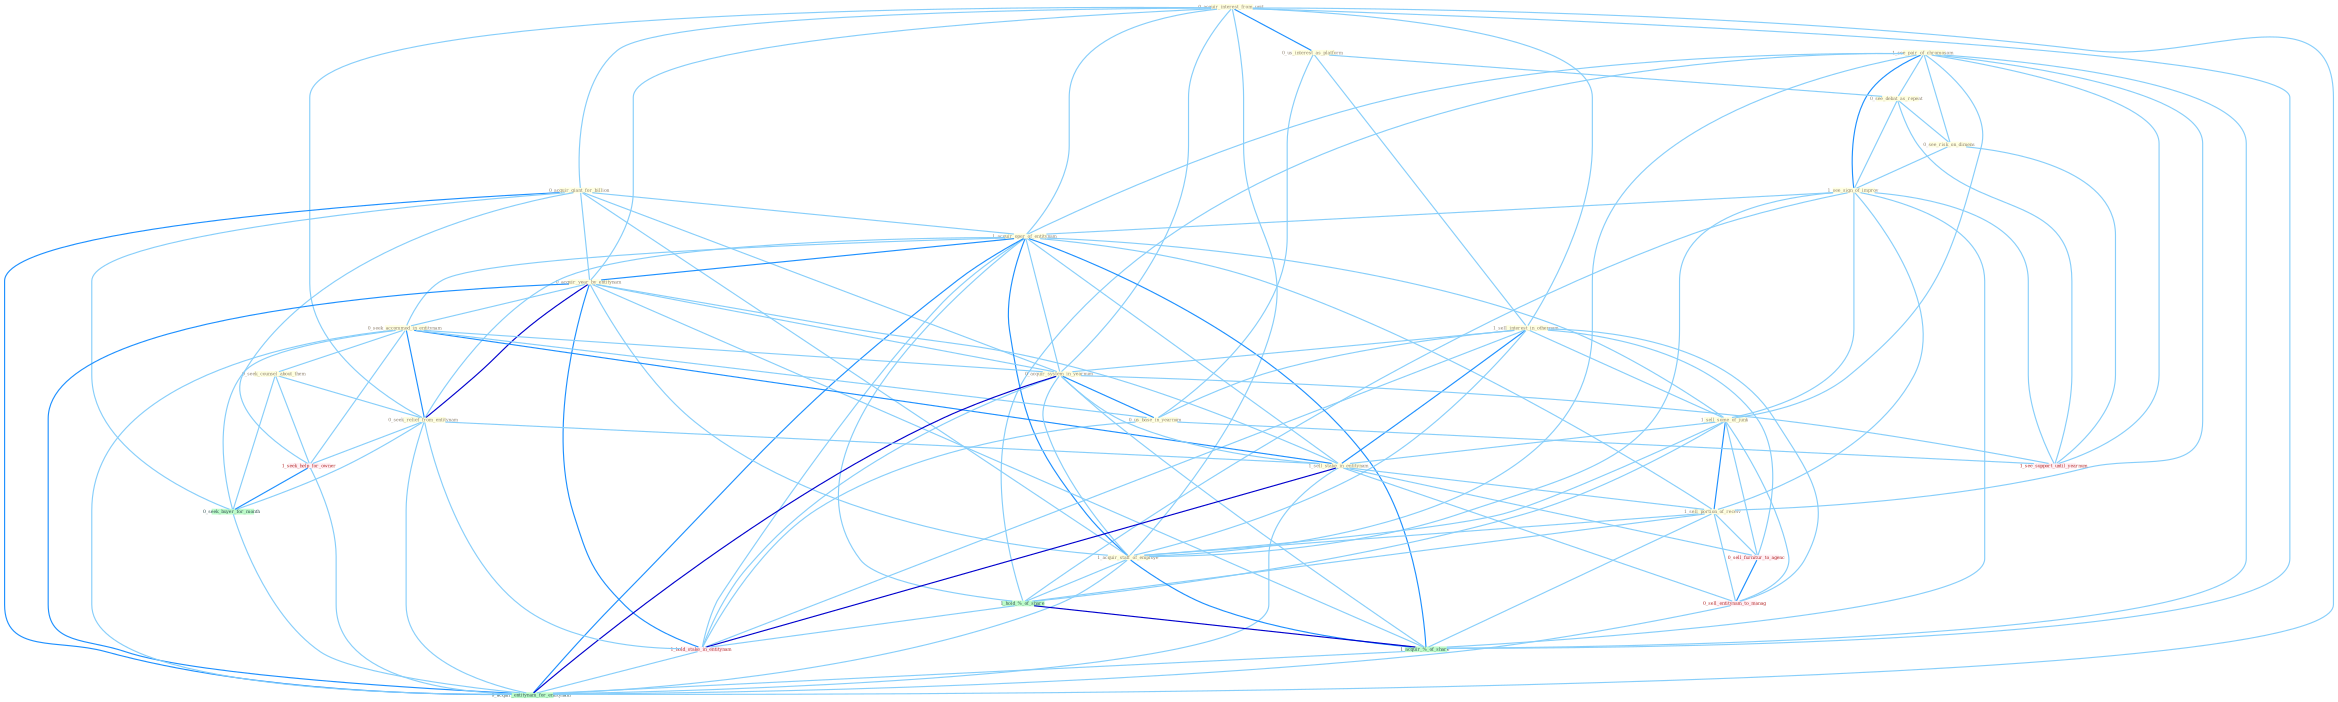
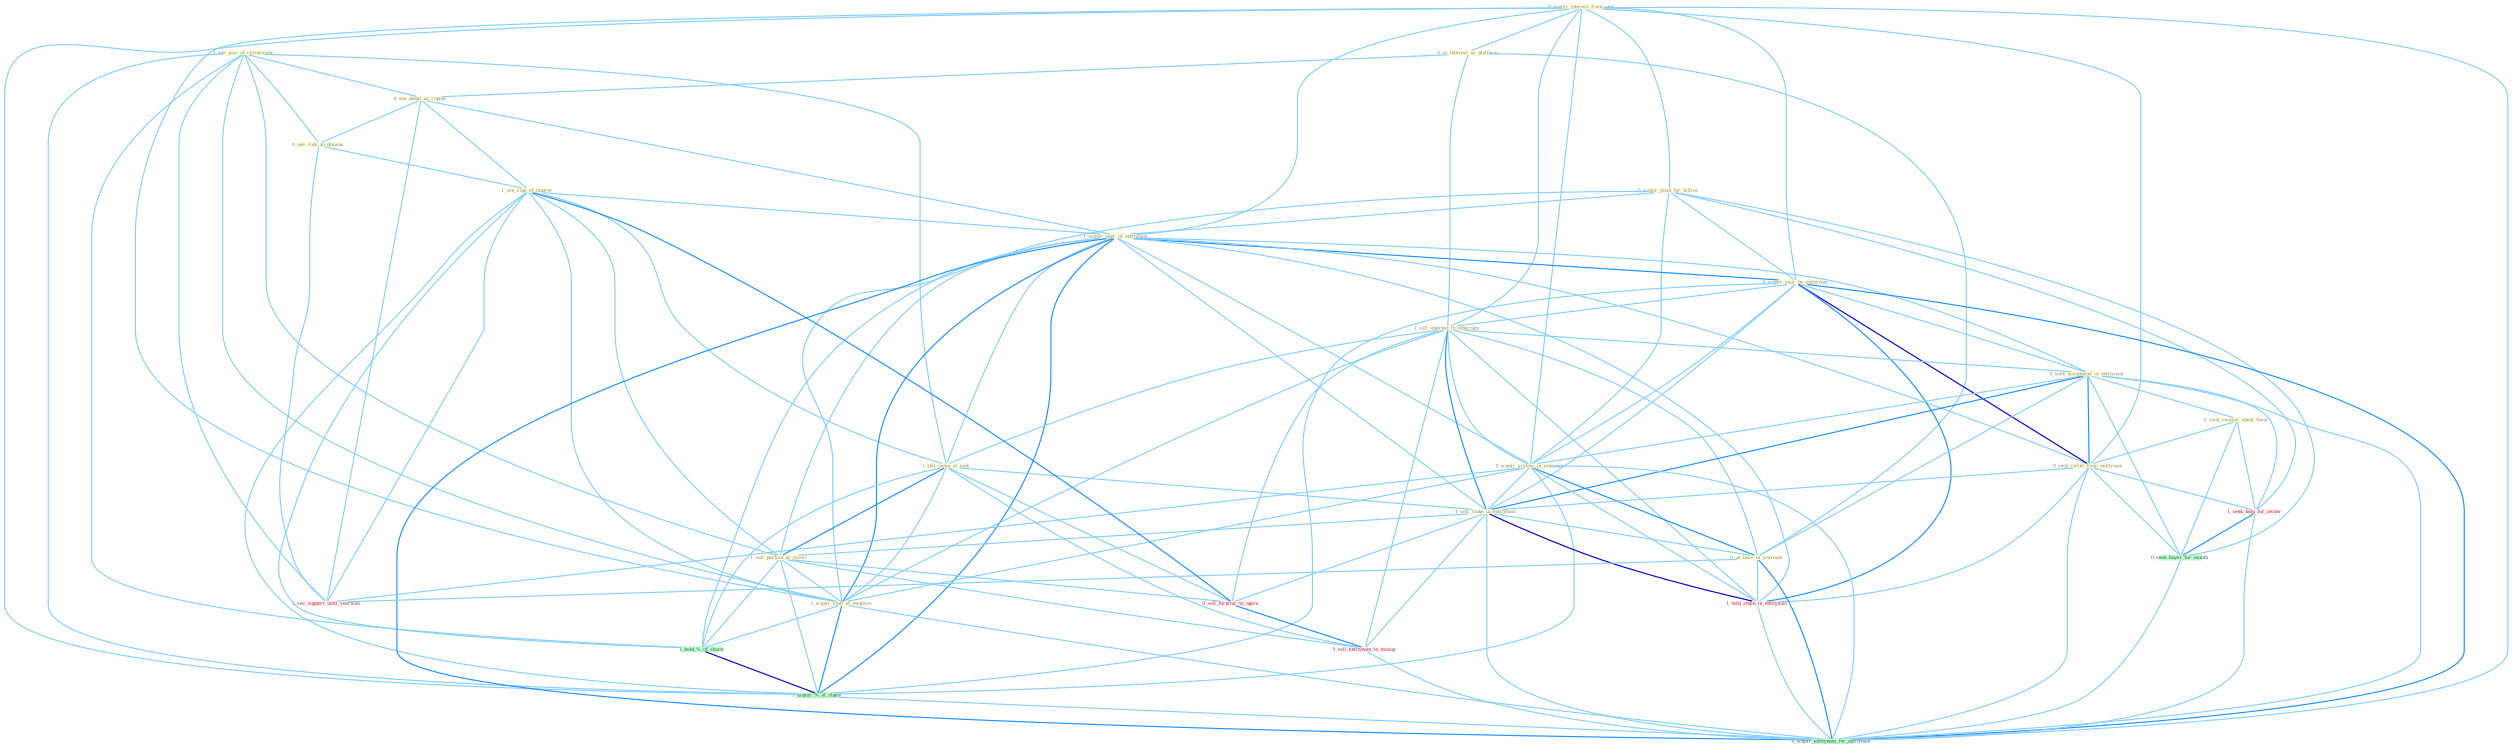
edge "0_acquir_interest_from_unit" -- "0_us_interest_as_platform": color #1e90ff -> #87cefa
edge "1_see_pair_of_chromosom" -- "1_acquir_oper_of_entitynam": now "0_see_debat_as_repeat" -- "1_acquir_oper_of_entitynam"
edge "1_see_pair_of_chromosom" -- "1_see_sign_of_improv": now "0_sell_furnitur_to_agenc" -- "1_see_sign_of_improv"
edge "1_sell_interest_in_othernum" -- "0_seek_accommod_in_entitynam": added
edge "0_acquir_giant_for_billion" -- "0_acquir_entitynam_for_entitynam": now "0_us_base_in_yearnum" -- "0_acquir_entitynam_for_entitynam"
edge "0_acquir_year_by_entitynam" -- "1_acquir_staff_of_employe": now "0_acquir_year_by_entitynam" -- "1_sell_interest_in_othernum"
edge "0_acquir_system_in_yearnum" -- "0_acquir_entitynam_for_entitynam": color #0000cd -> #87cefa
edge "1_sell_stake_in_entitynam" -- "0_us_base_in_yearnum": added
edge "1_hold_%_of_share" -- "1_hold_stake_in_entitynam": removed
